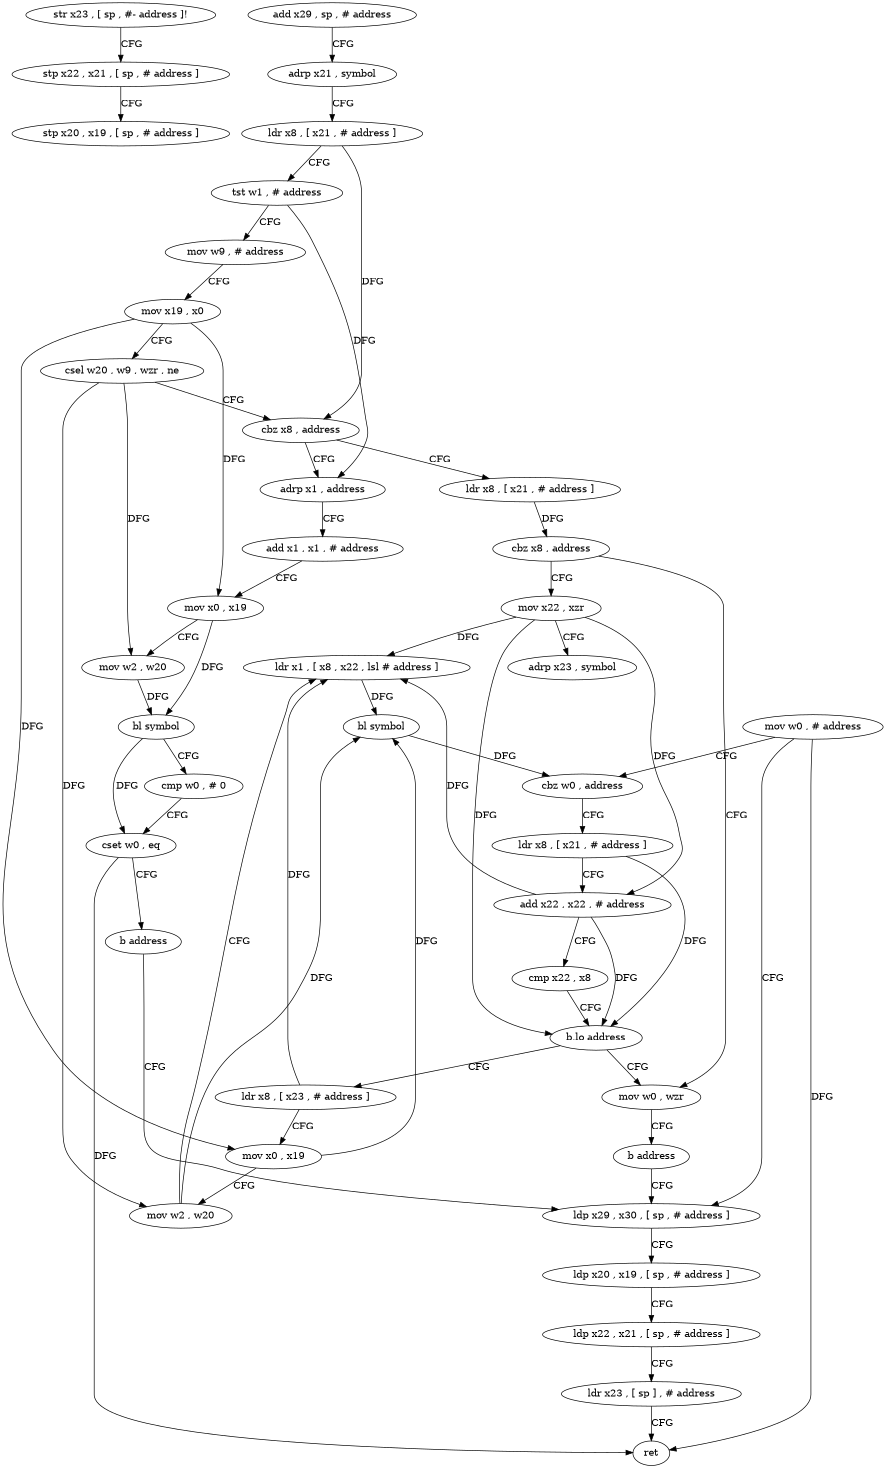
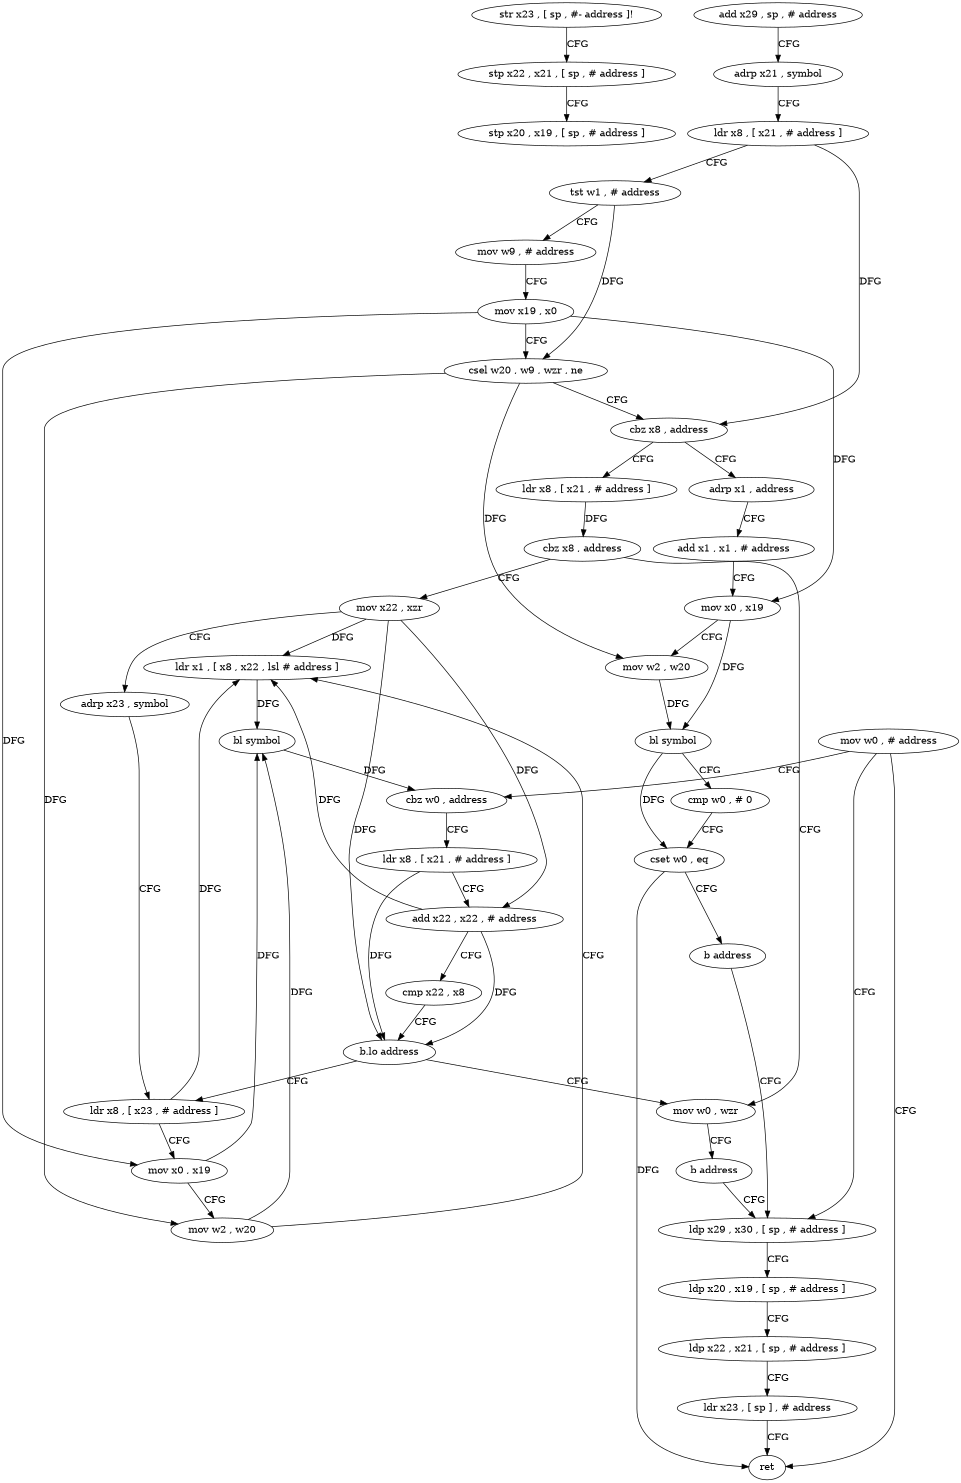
edge "tst w1 , # address" -> "adrp x1 , address": now "tst w1 , # address" -> "csel w20 , w9 , wzr , ne"
edge "adrp x23 , symbol" -> "ldr x8 , [ x23 , # address ]": added, label "CFG"
edge "mov w0 , # address" -> "ret": label "DFG" -> "CFG"
